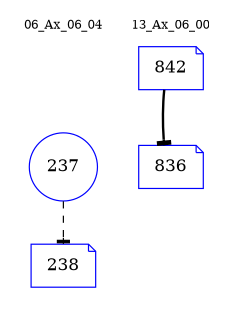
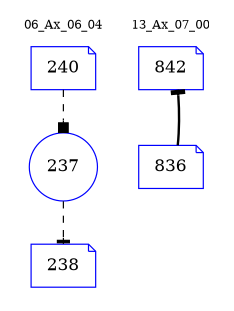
cluster "13_Ax_06_00": label "13_Ax_06_00" -> "13_Ax_07_00"
node "240": added
edge "842" -> "836": reversed
